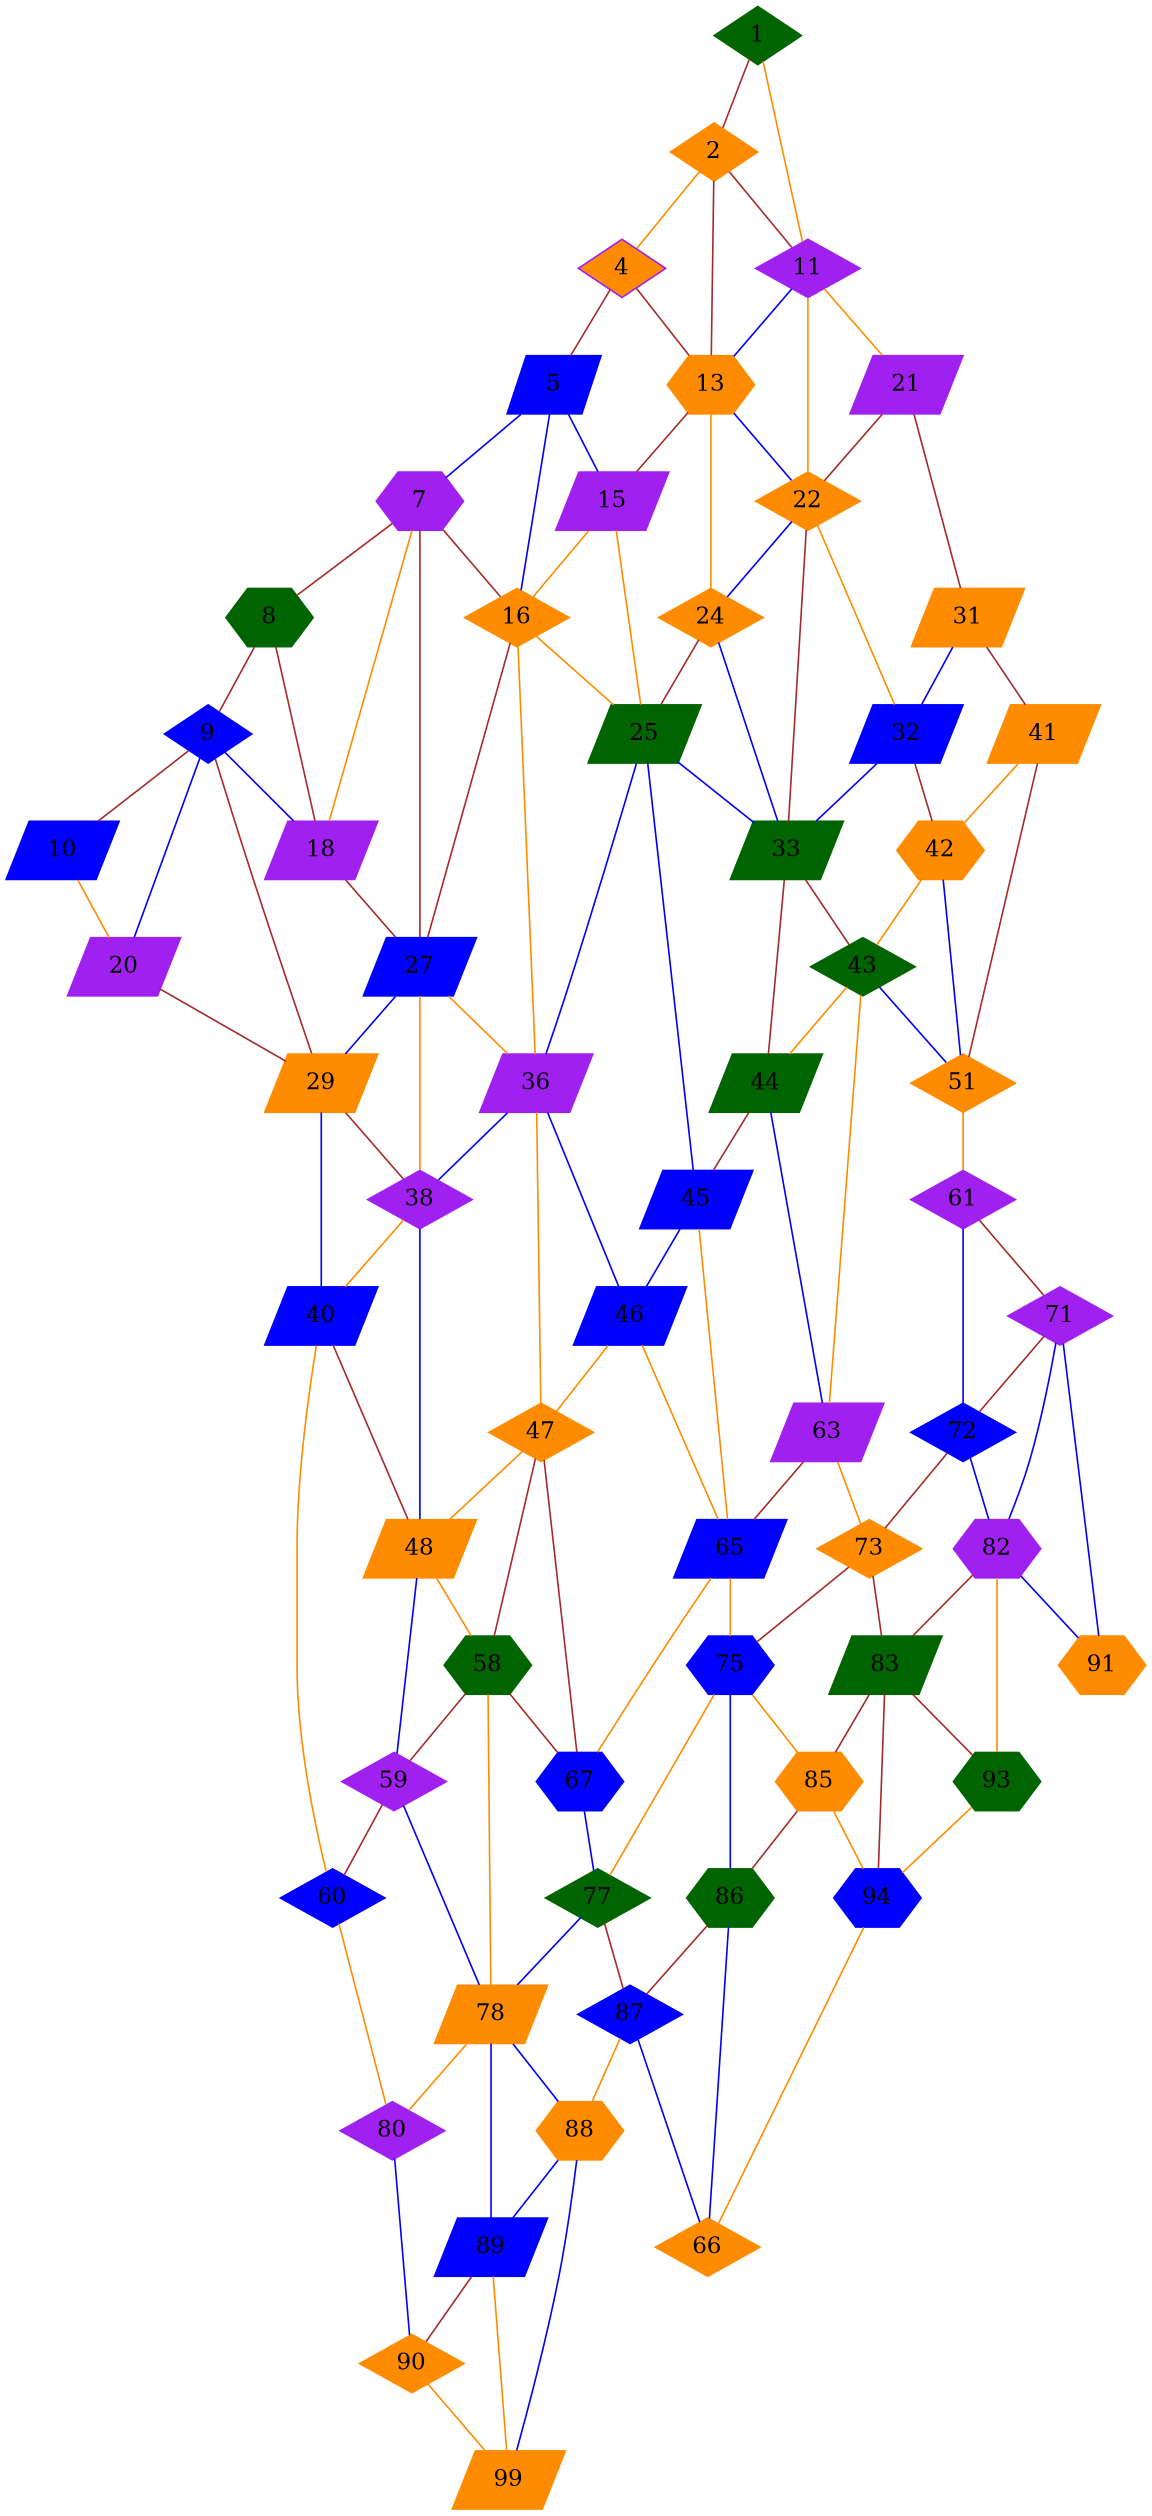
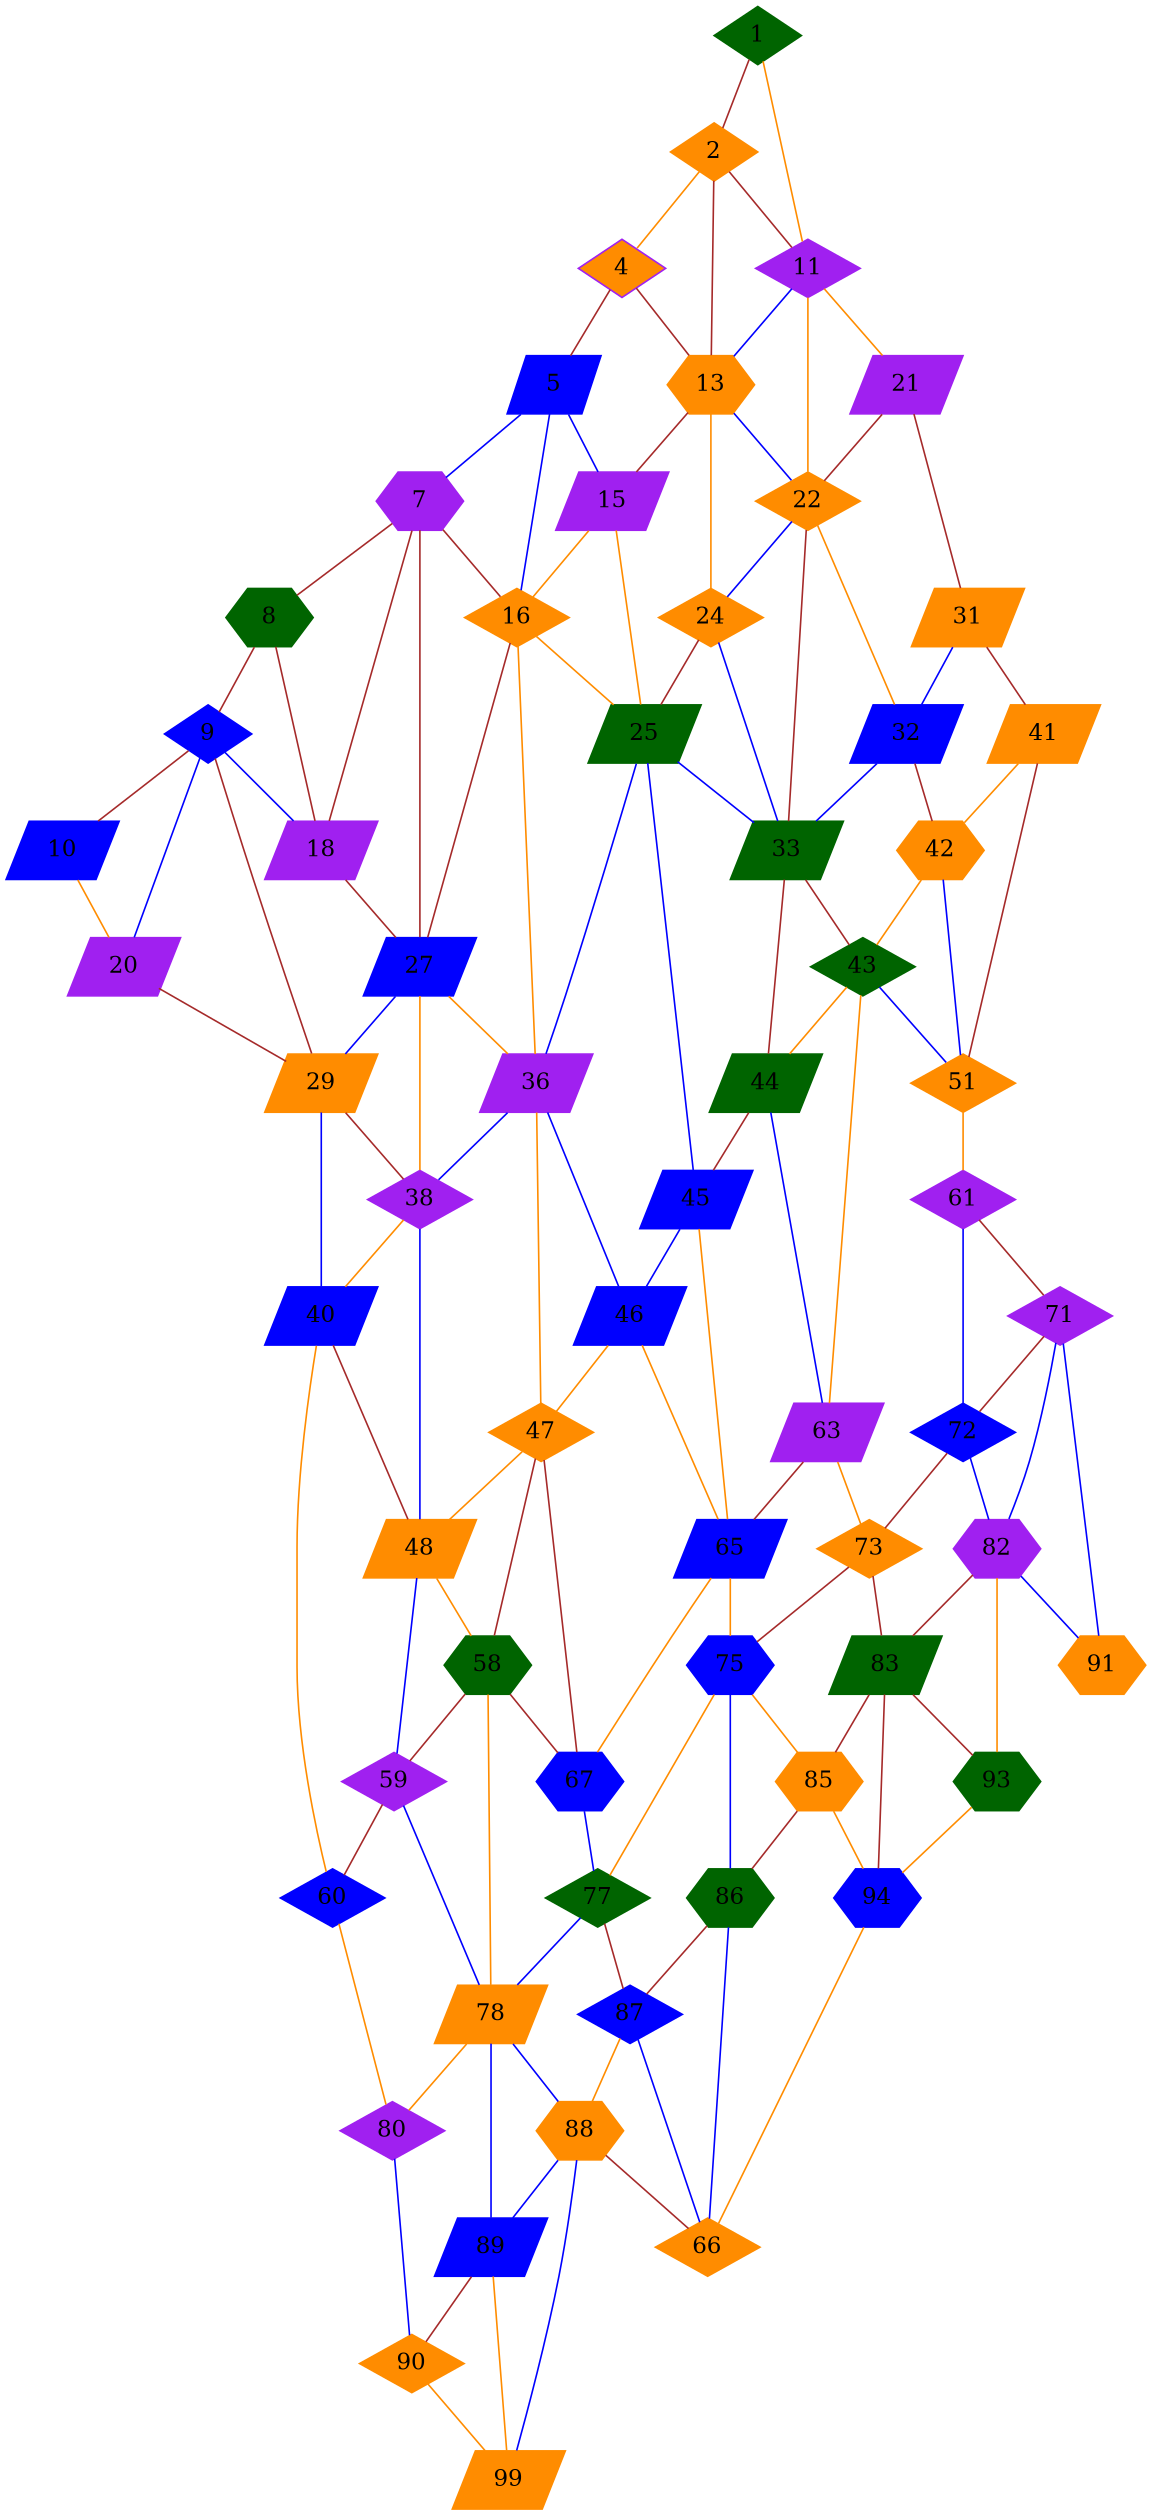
edge "7" -- "18": color darkorange -> brown
edge "88" -- "66": added
